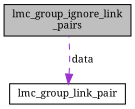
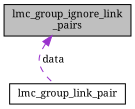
edge "lmc_group_ignore_link _pairs" -> "lmc_group_link_pair": reversed
